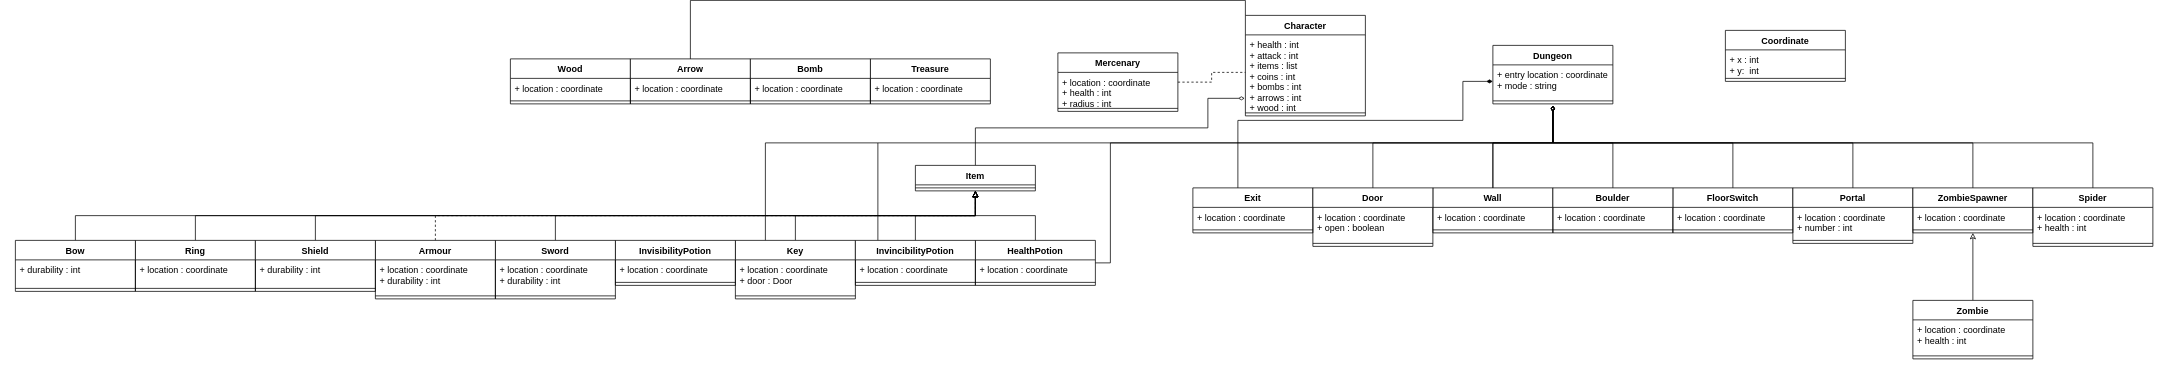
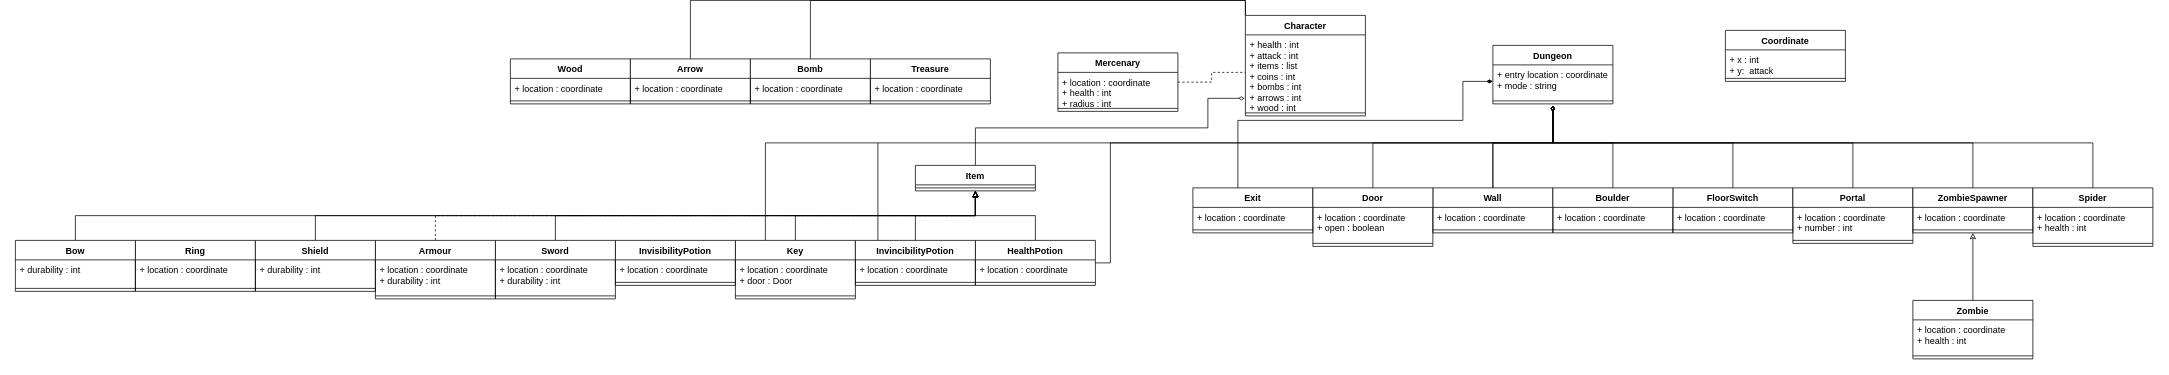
edge "Character" -- "Bomb": added
node "+ x : int + y: int": label "+ x : int + y: int" -> "+ x : int + y: attack"
edge "Ring" -> "Item": removed
